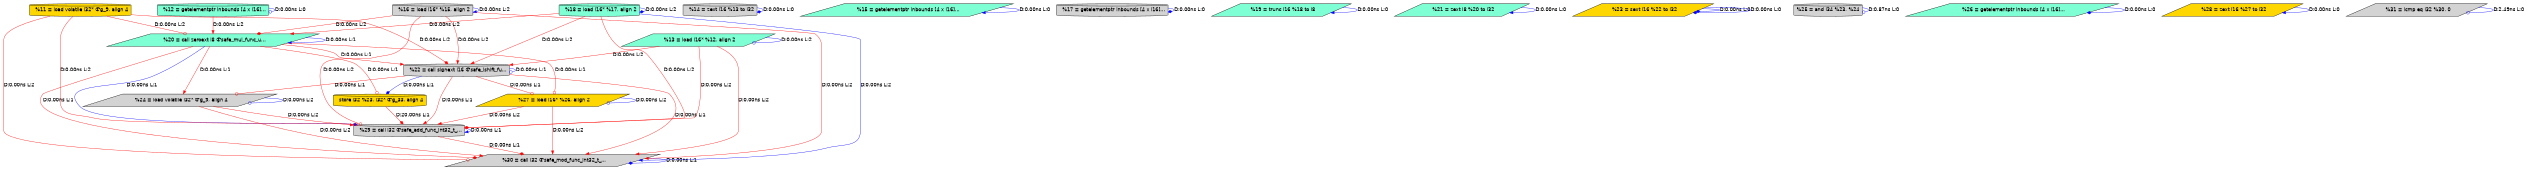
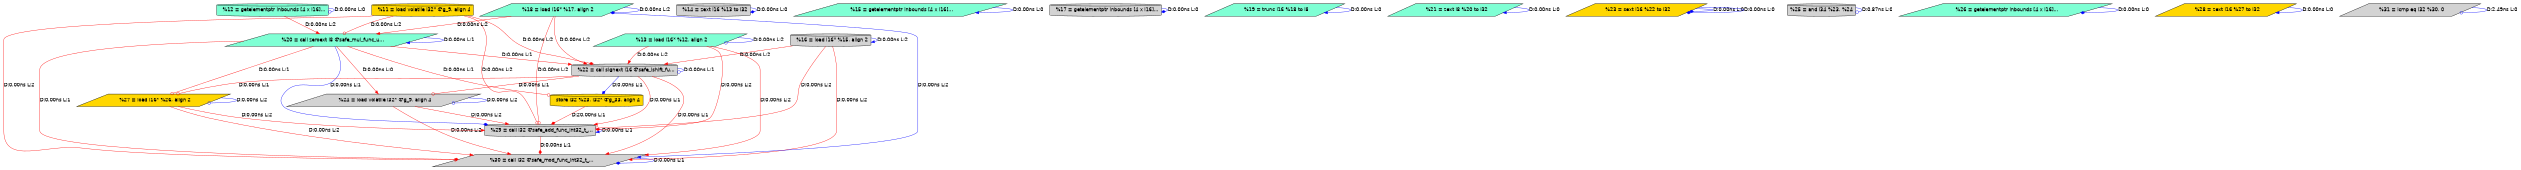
node "%18 = load i16* %17, align 2": shape cylinder -> parallelogram
edge "%16 = load i16* %15, align 2" -> "%20 = call zeroext i8 @safe_mul_func_u...": removed, label "D:0.00ns L:2"
edge "%20 = call zeroext i8 @safe_mul_func_u..." -> "%24 = load volatile i32* @g_9, align 4": label "D:0.00ns L:1" -> "D:0.00ns L:0"
